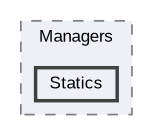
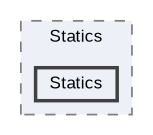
cluster "Managers": label "Managers" -> "Statics"
